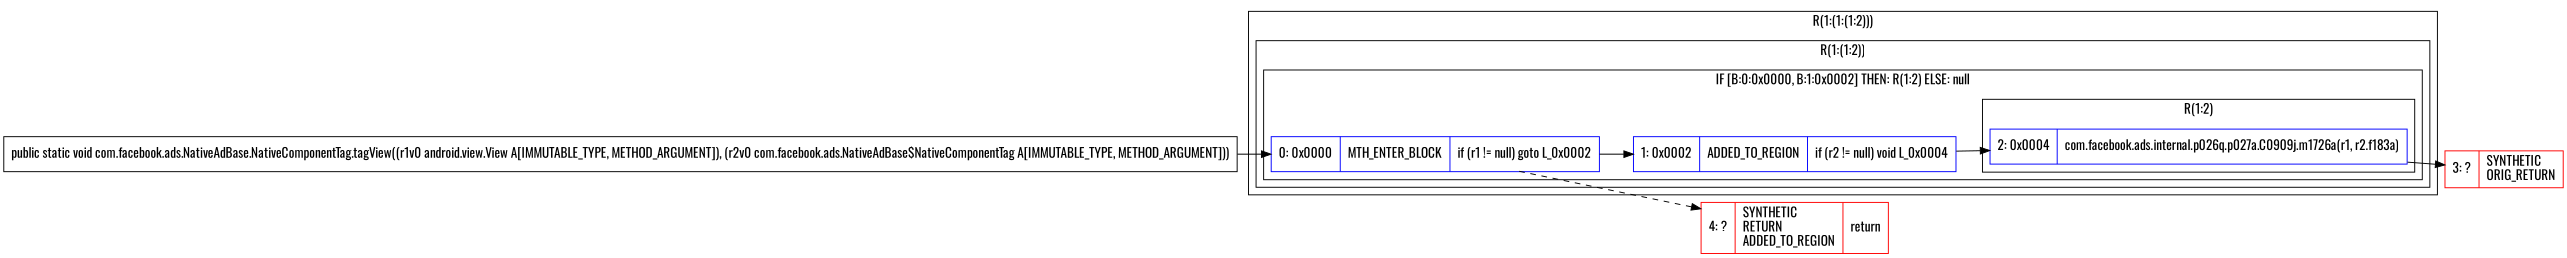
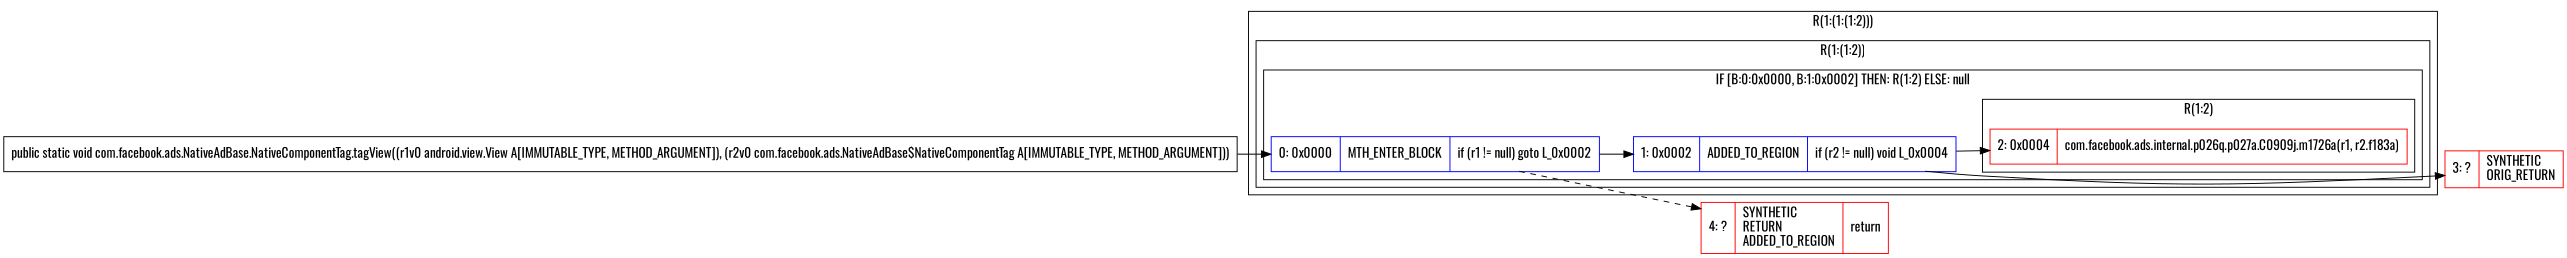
node "2: 0x0004": color blue -> red
edge "2: 0x0004" -> "3: ?": now "1: 0x0002" -> "3: ?"
